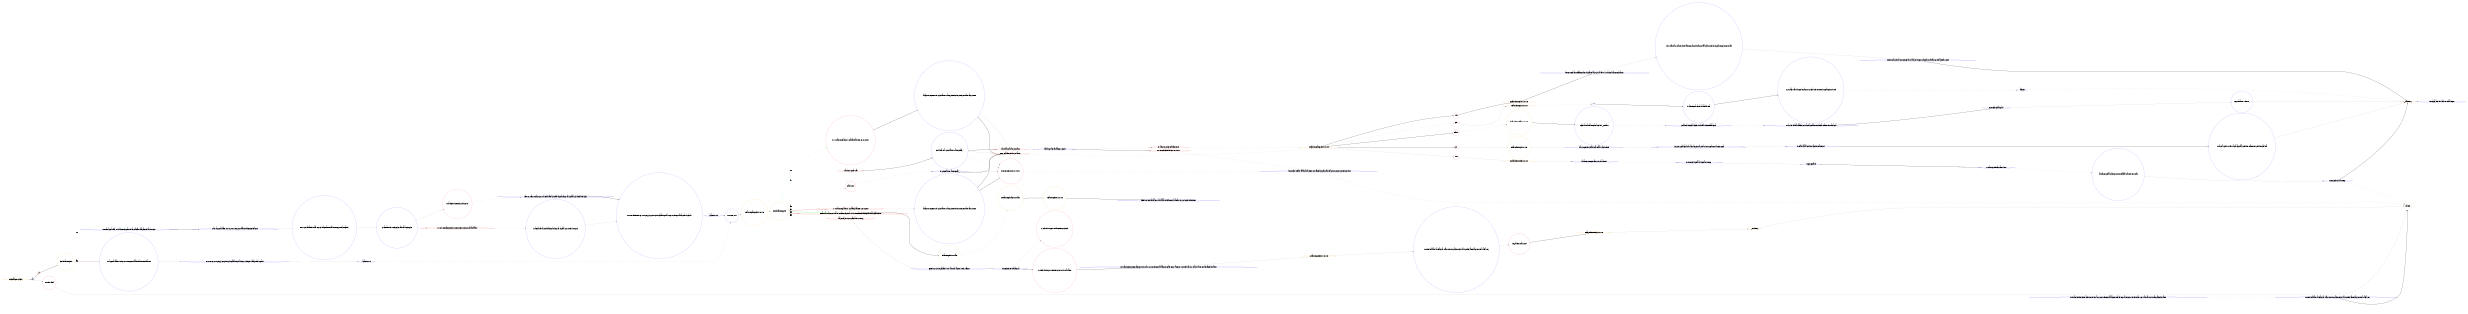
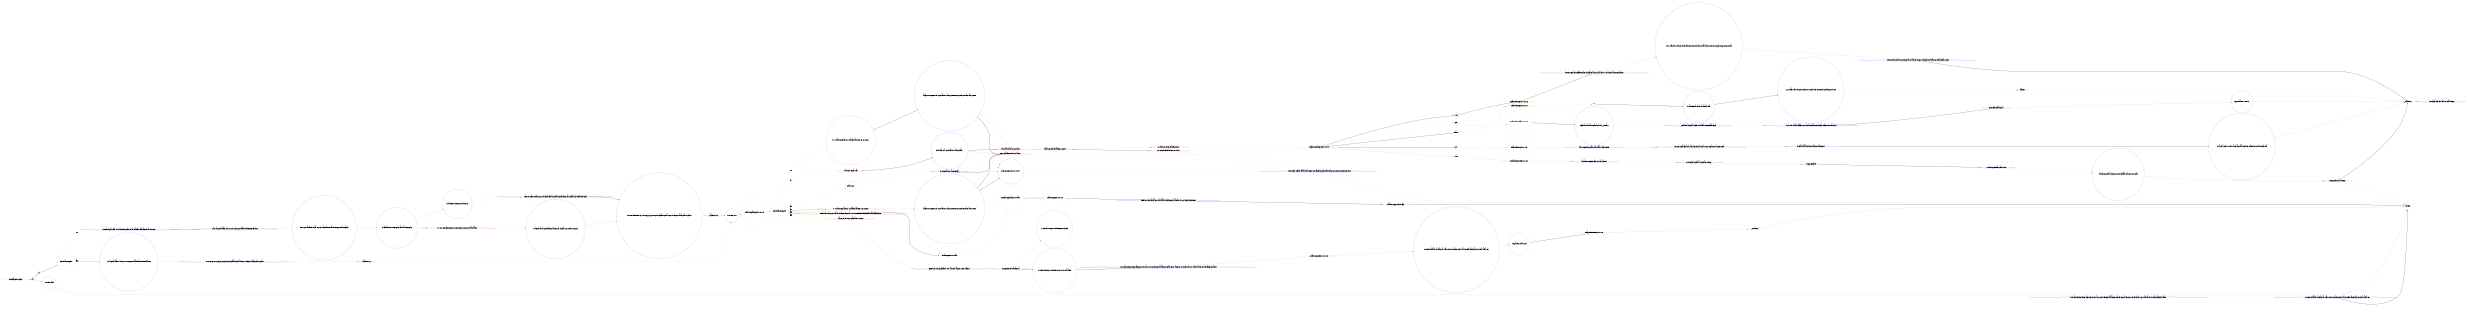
node "ma vabbè, 6 troppo serio x me. pace": added
